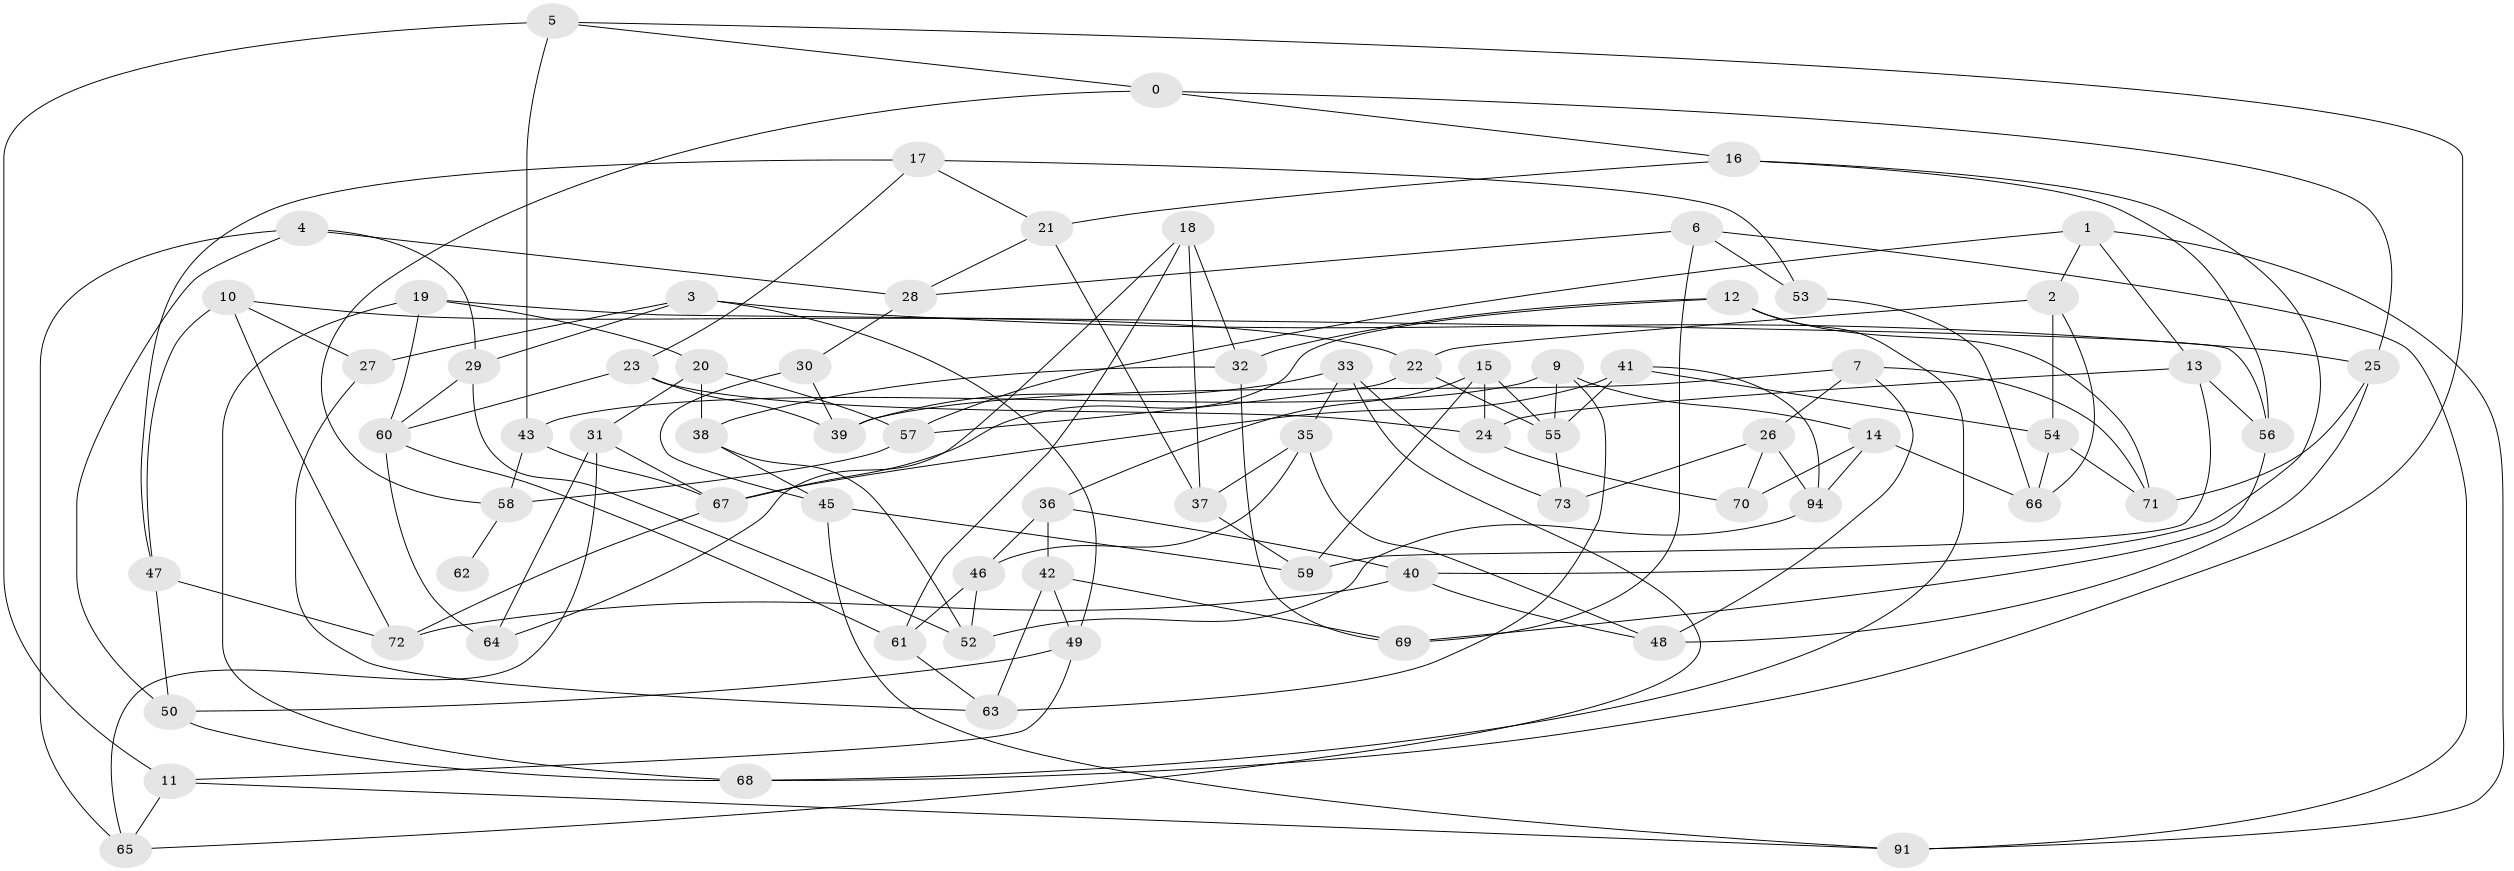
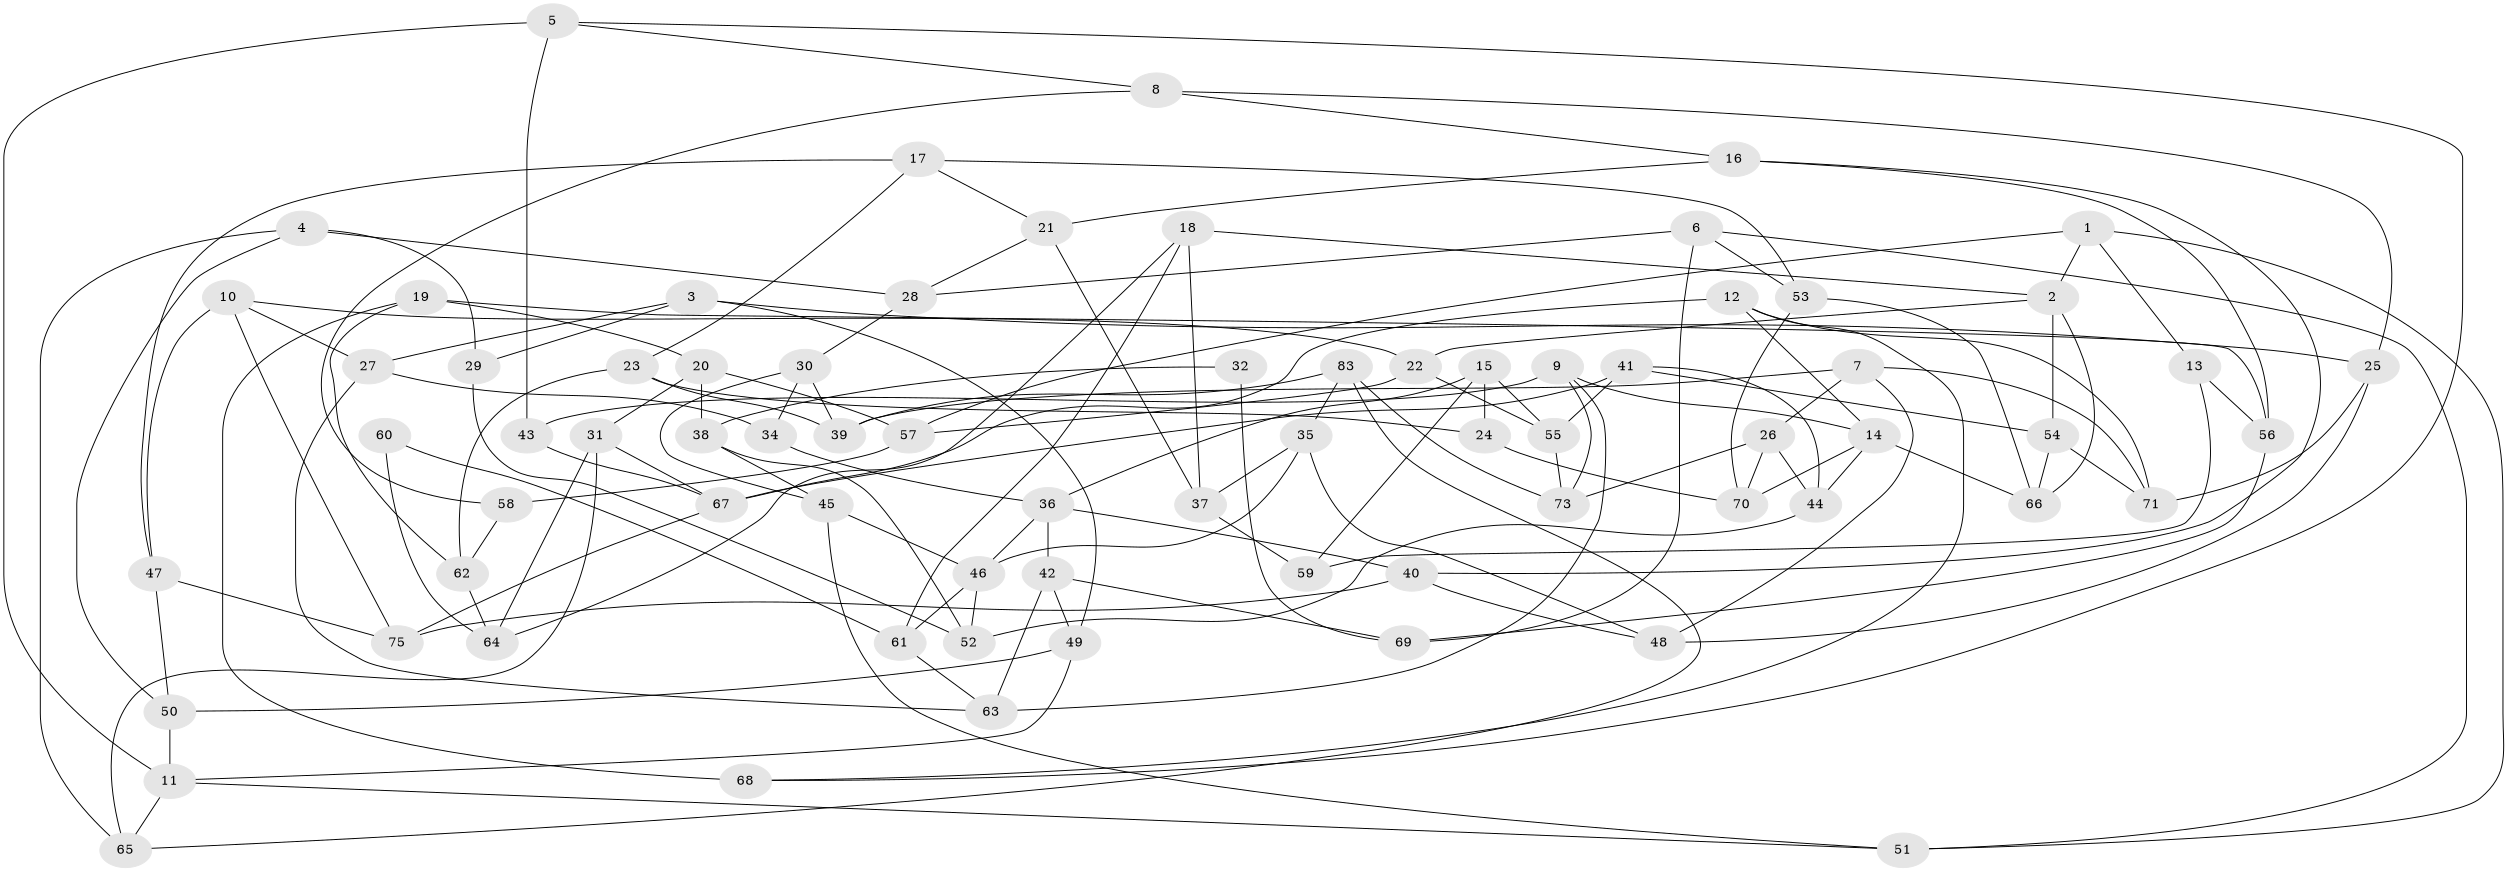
node "0": label "0" -> "8"
edge "18" -- "32": now "18" -- "2"
edge "12" -- "32": now "12" -- "14"
edge "19" -- "60": now "19" -- "62"
node "33": label "33" -> "83"
edge "13" -- "24": removed
edge "53" -- "70": added
edge "29" -- "60": removed
edge "23" -- "60": now "23" -- "62"
edge "9" -- "55": now "9" -- "73"
node "34": added
edge "43" -- "58": removed
node "94": label "94" -> "44"
edge "45" -- "59": now "45" -- "46"
edge "62" -- "64": added
node "72": label "72" -> "75"
edge "50" -- "68": now "50" -- "11"
node "91": label "91" -> "51"
